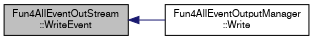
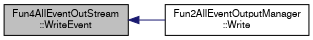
node "Fun4AllEventOutputManager ::Write": label "Fun4AllEventOutputManager ::Write" -> "Fun2AllEventOutputManager ::Write"
